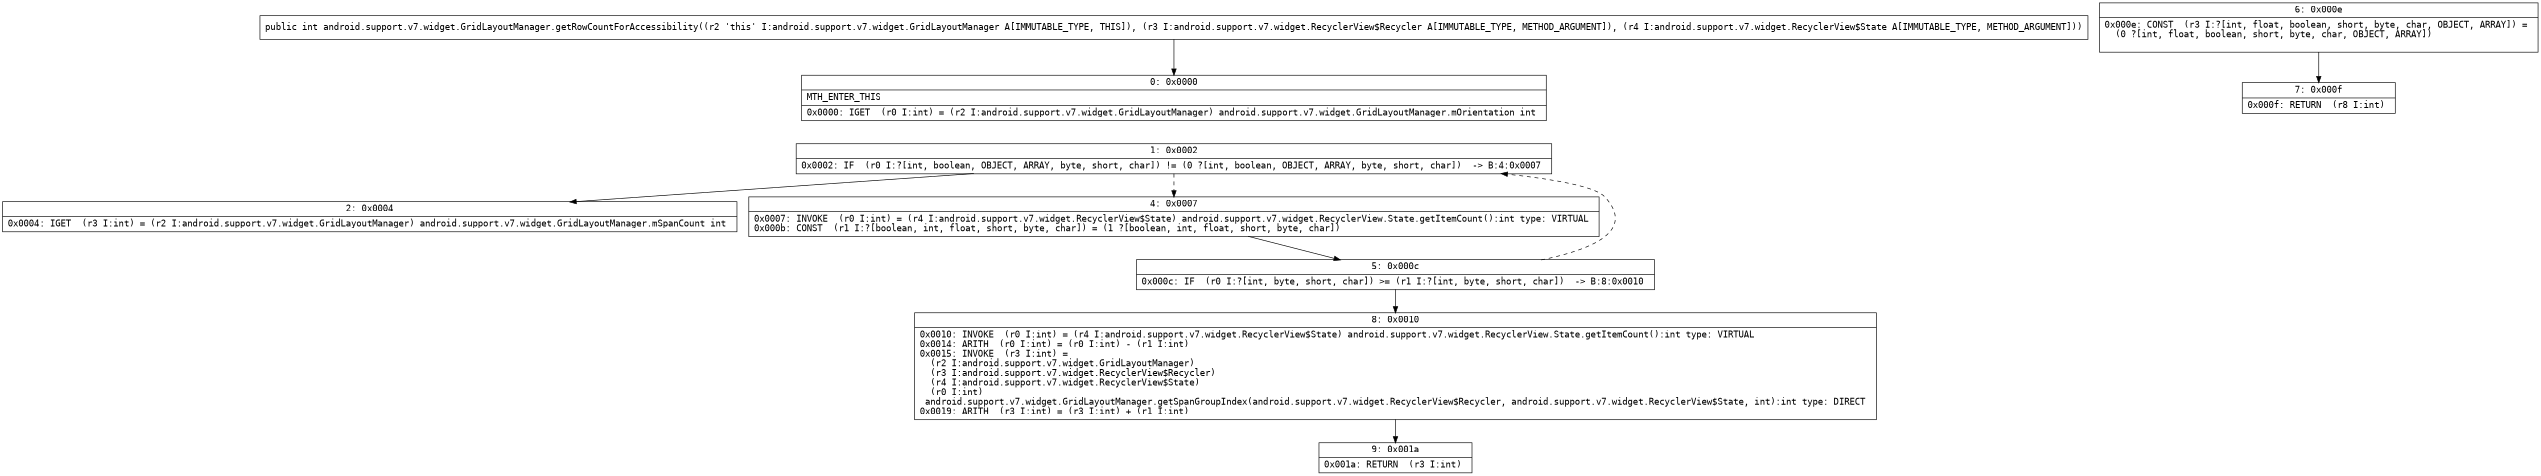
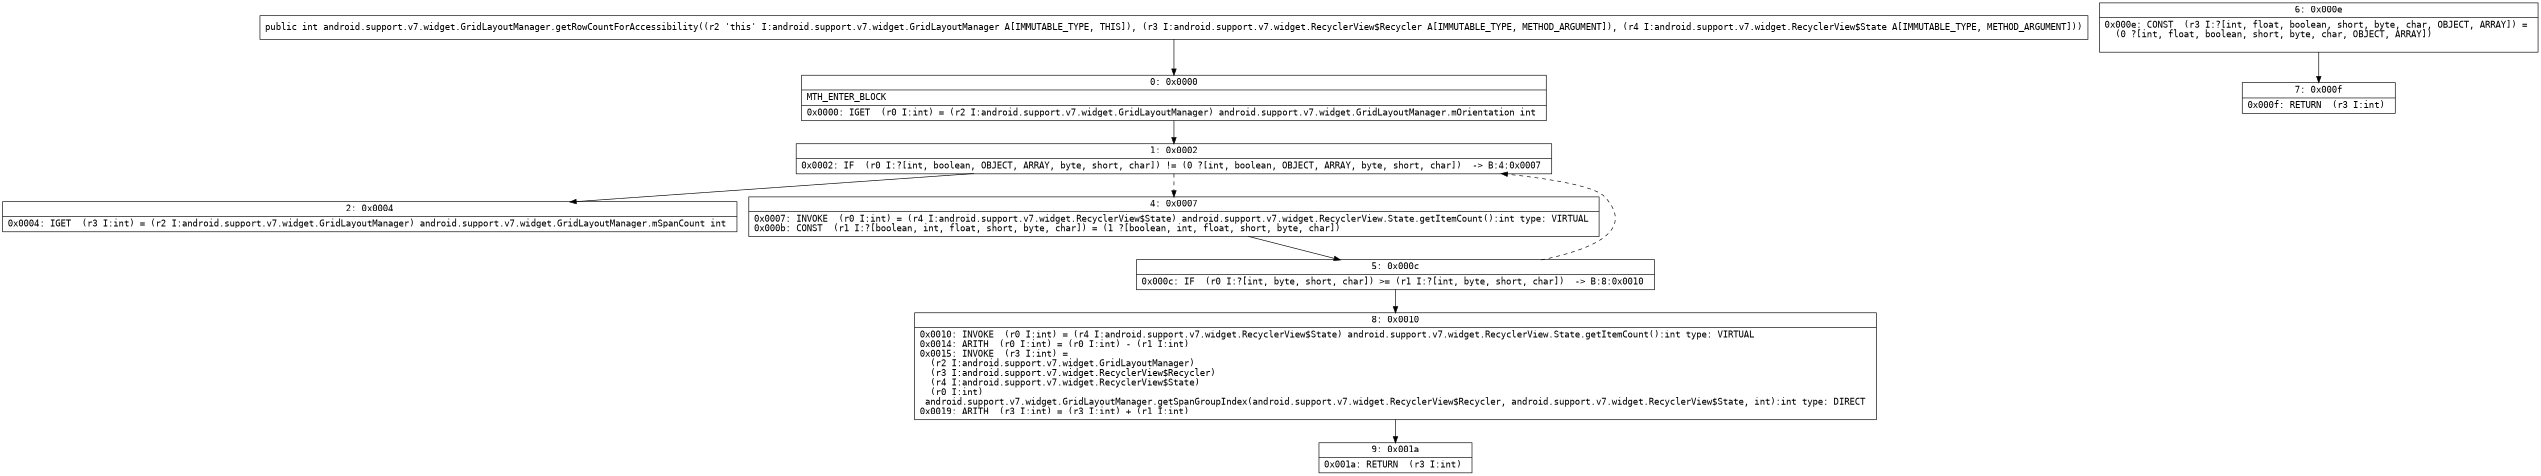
node "0: 0x0000": text "MTH_ENTER_THIS" -> "MTH_ENTER_BLOCK"
node "7: 0x000f": text "0x000f: RETURN  (r8 I:int)" -> "0x000f: RETURN  (r3 I:int)"
edge "0: 0x0000" -> "1: 0x0002": added
